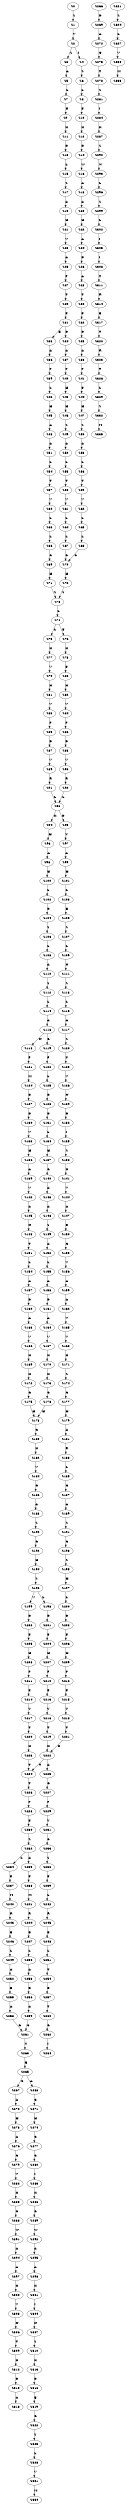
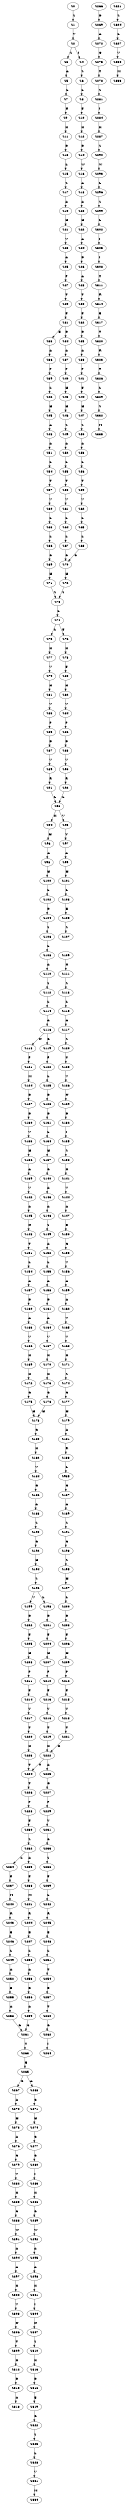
edge "S93" -> "S95": label "D" -> "V"
edge "S107" -> "S109": removed, label "L"
node "S185": label "S185" -> "S985"
